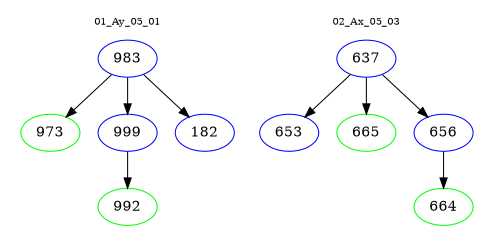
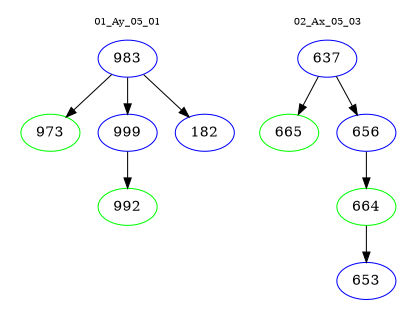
edge "637" -> "653": now "664" -> "653"
